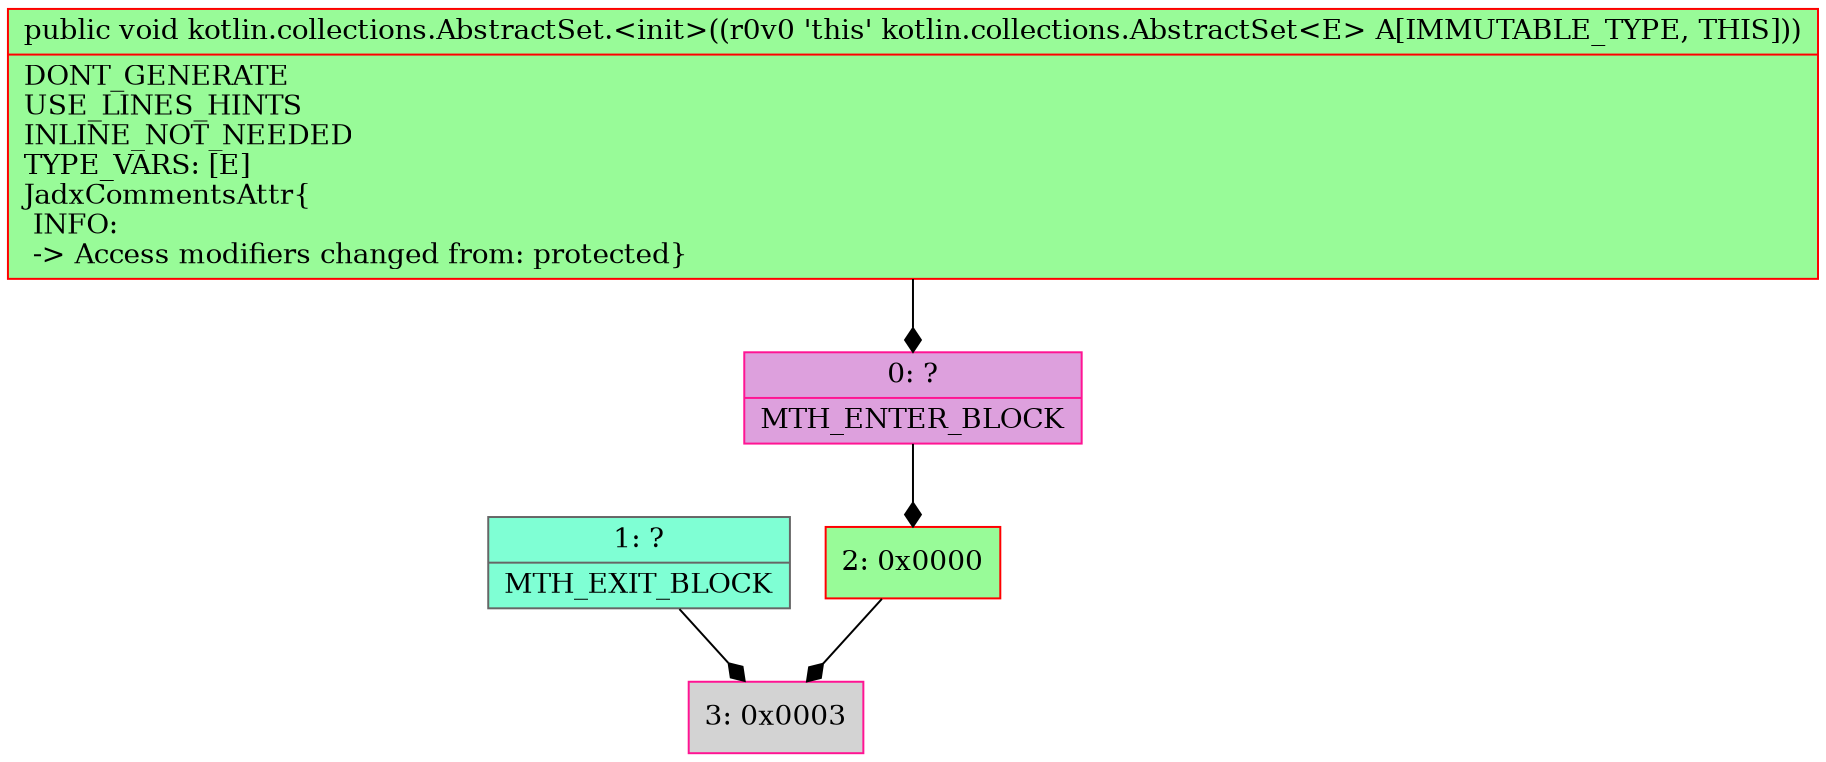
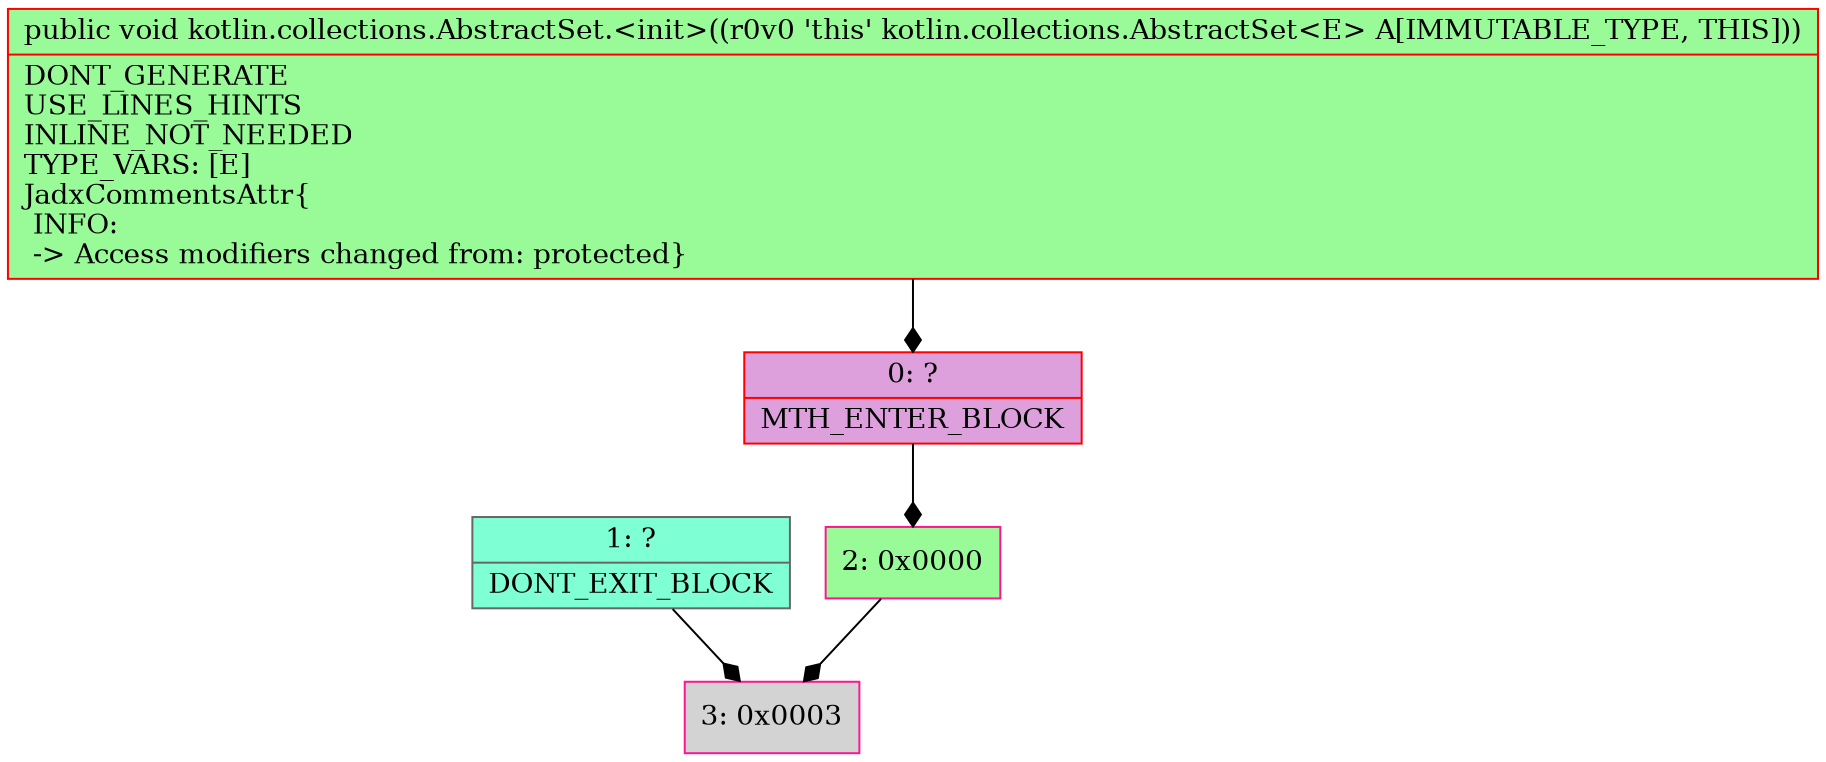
node "0: ?": color deeppink -> red
node "2: 0x0000": color red -> deeppink
node "1: ?": text "MTH_EXIT_BLOCK" -> "DONT_EXIT_BLOCK"
